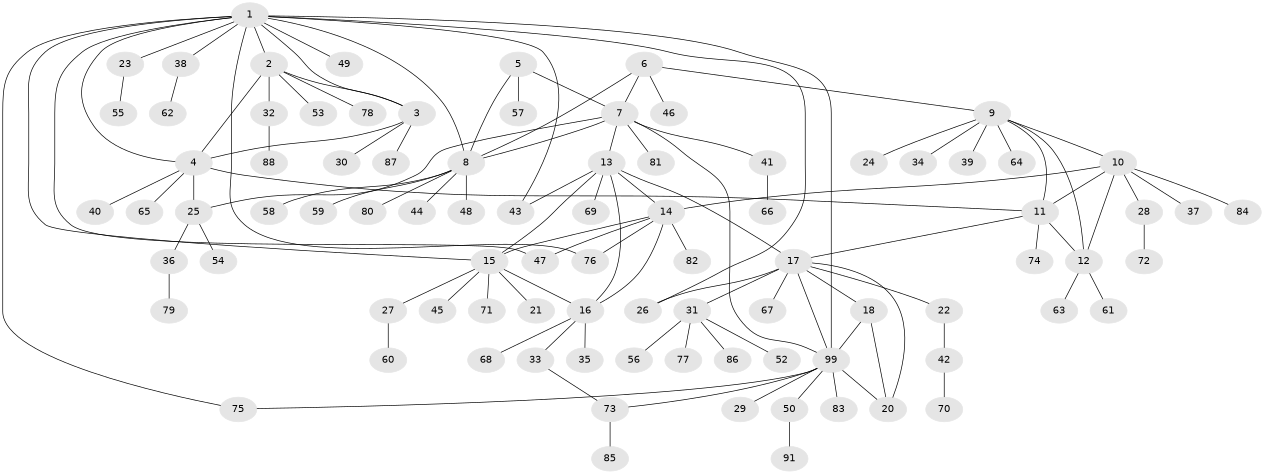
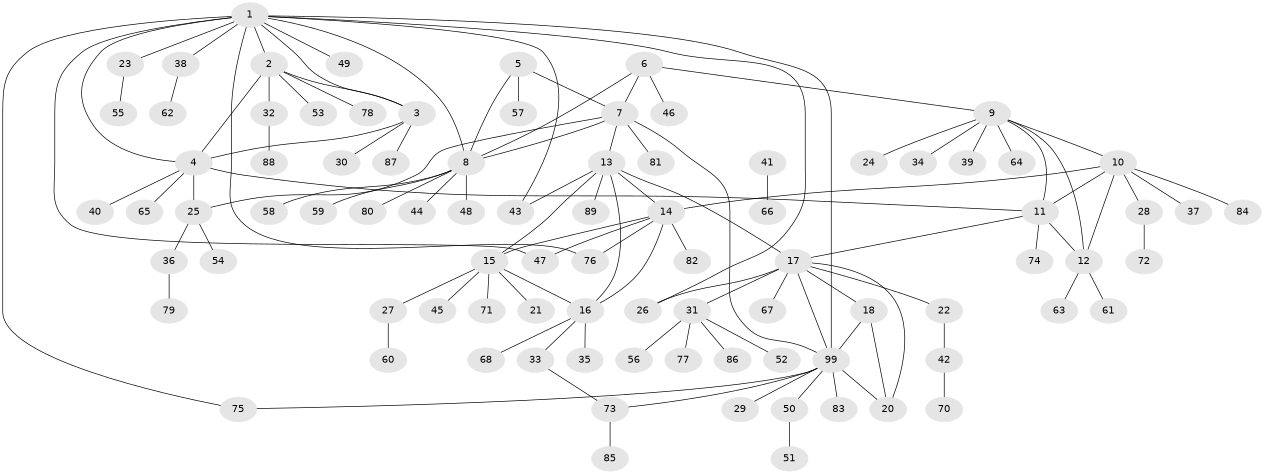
edge "7" -- "41": removed
node "69": label "69" -> "89"
edge "1" -- "15": removed
node "91": label "91" -> "51"
